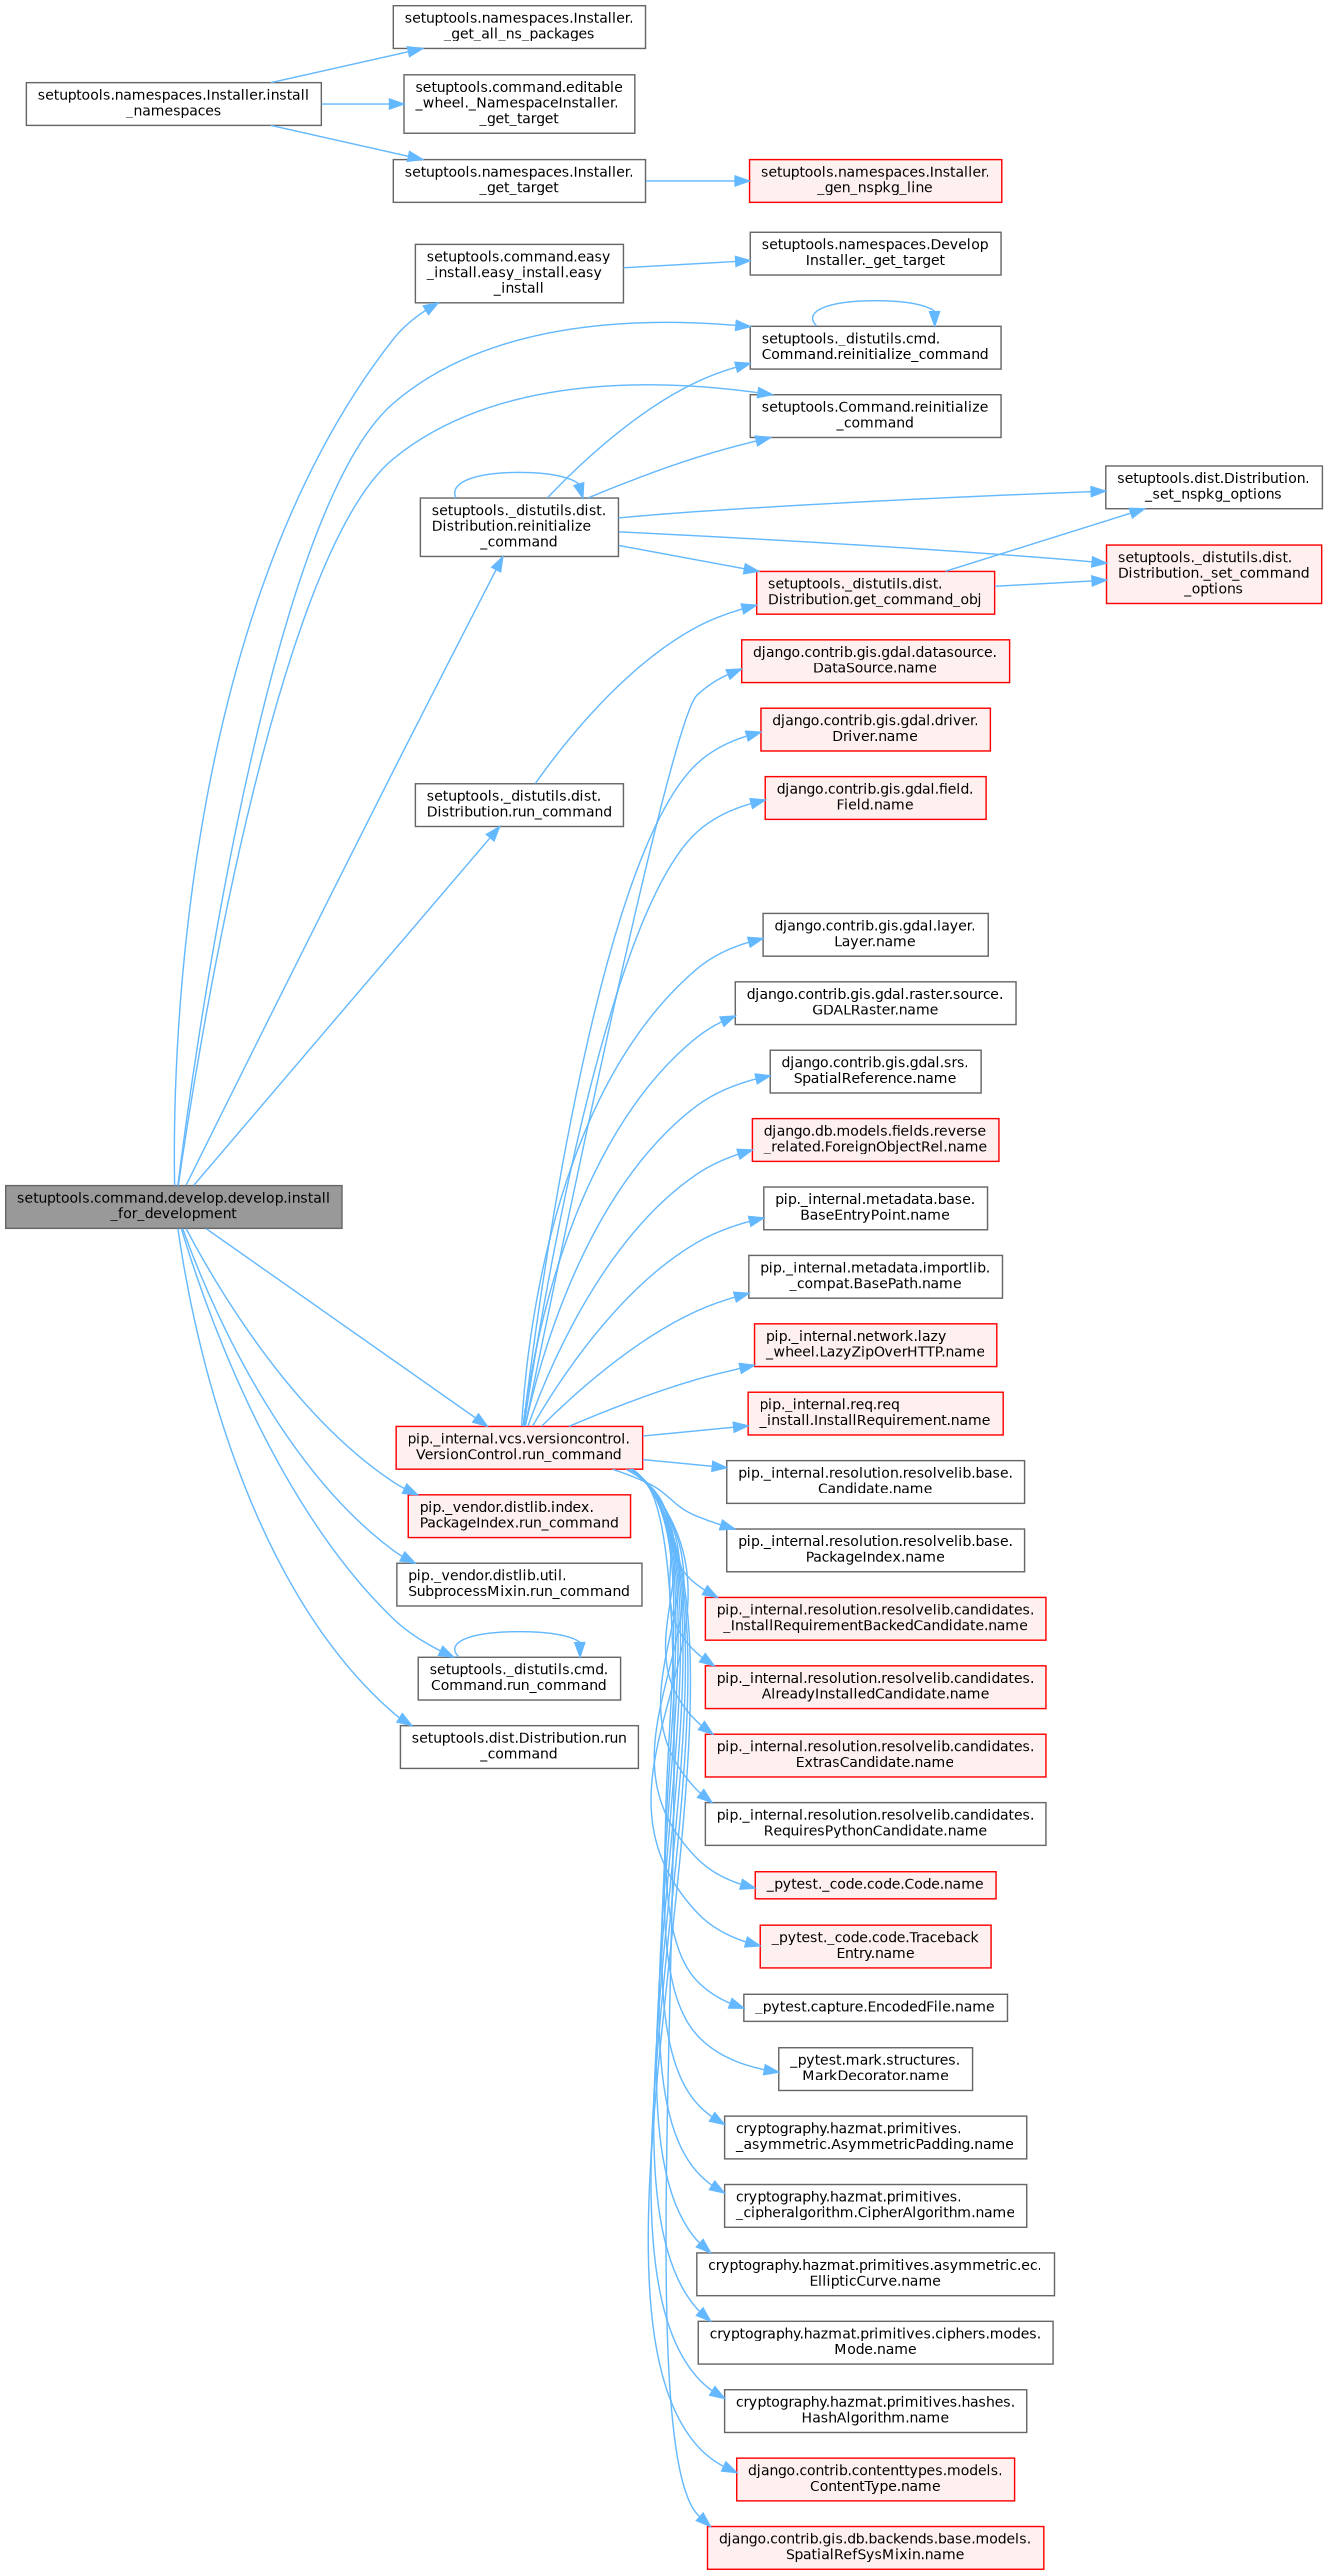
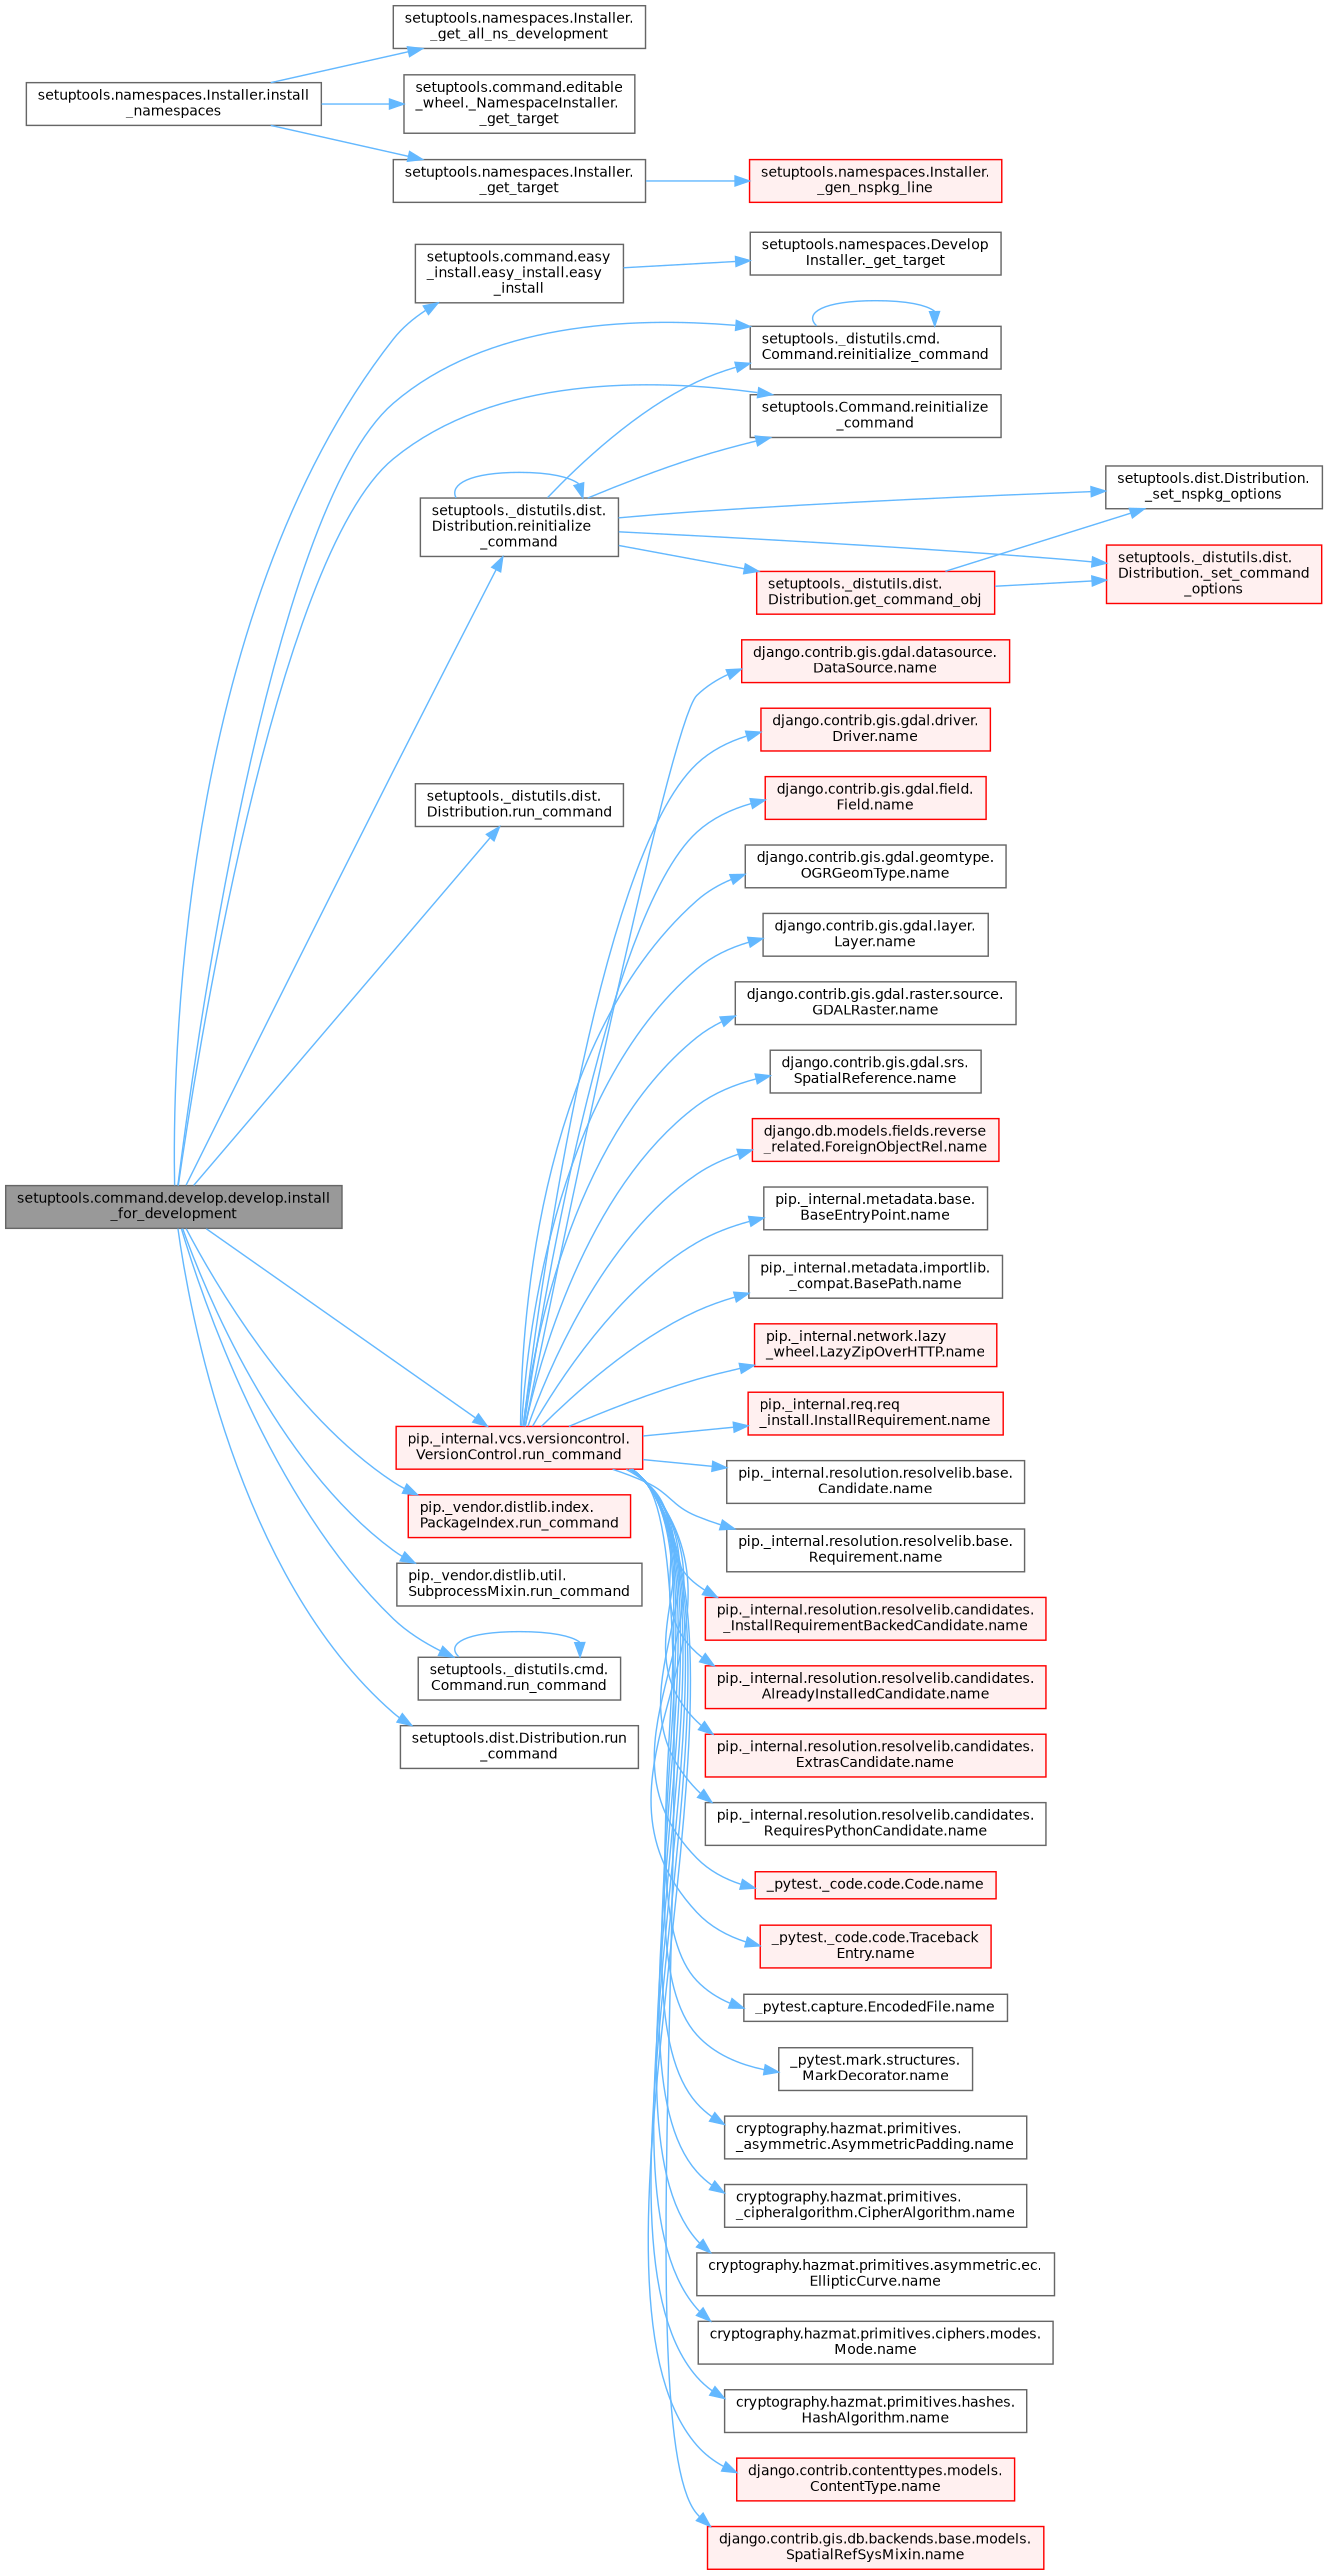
node "setuptools.namespaces.Installer. _get_all_ns_packages": label "setuptools.namespaces.Installer. _get_all_ns_packages" -> "setuptools.namespaces.Installer. _get_all_ns_development"
edge "setuptools._distutils.dist. Distribution.run_command" -> "setuptools._distutils.dist. Distribution.get_command_obj": removed
node "django.contrib.gis.gdal.geomtype. OGRGeomType.name": added
node "pip._internal.resolution.resolvelib.base. PackageIndex.name": label "pip._internal.resolution.resolvelib.base. PackageIndex.name" -> "pip._internal.resolution.resolvelib.base. Requirement.name"
